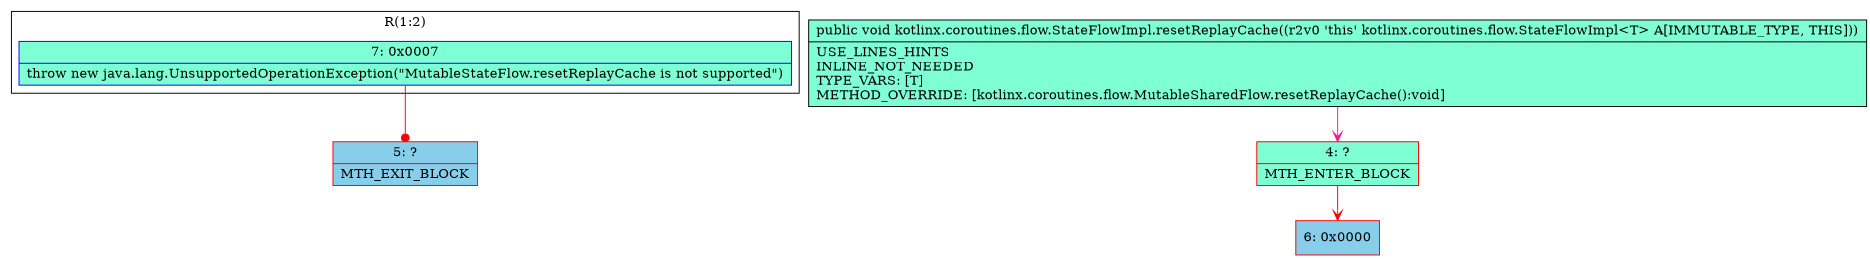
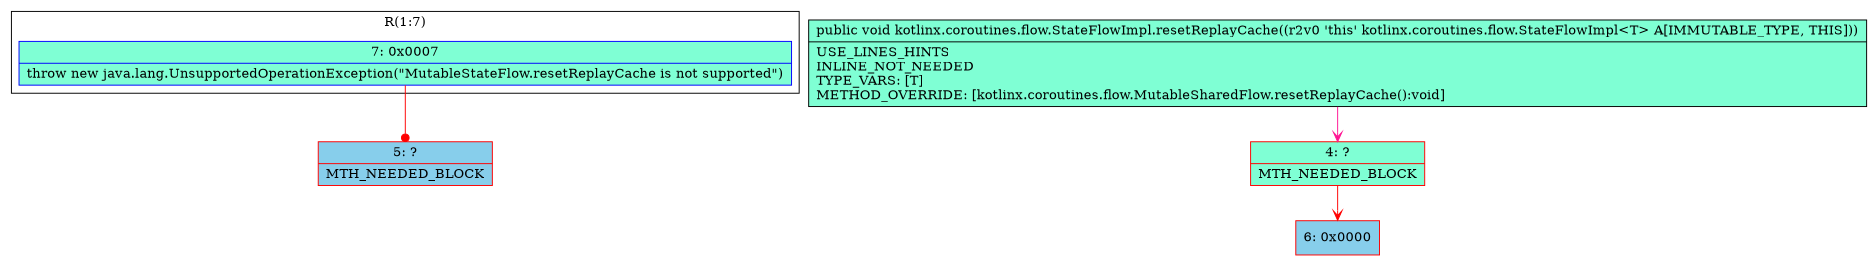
cluster "R(1:2)": label "R(1:2)" -> "R(1:7)"
node "5: ?": text "MTH_EXIT_BLOCK" -> "MTH_NEEDED_BLOCK"
node "4: ?": text "MTH_ENTER_BLOCK" -> "MTH_NEEDED_BLOCK"
